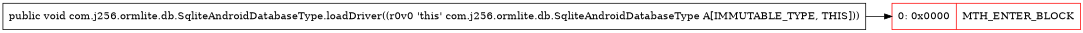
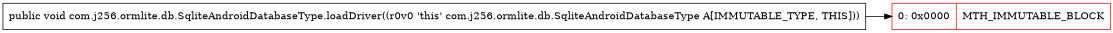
node "0: 0x0000": text "MTH_ENTER_BLOCK" -> "MTH_IMMUTABLE_BLOCK"
